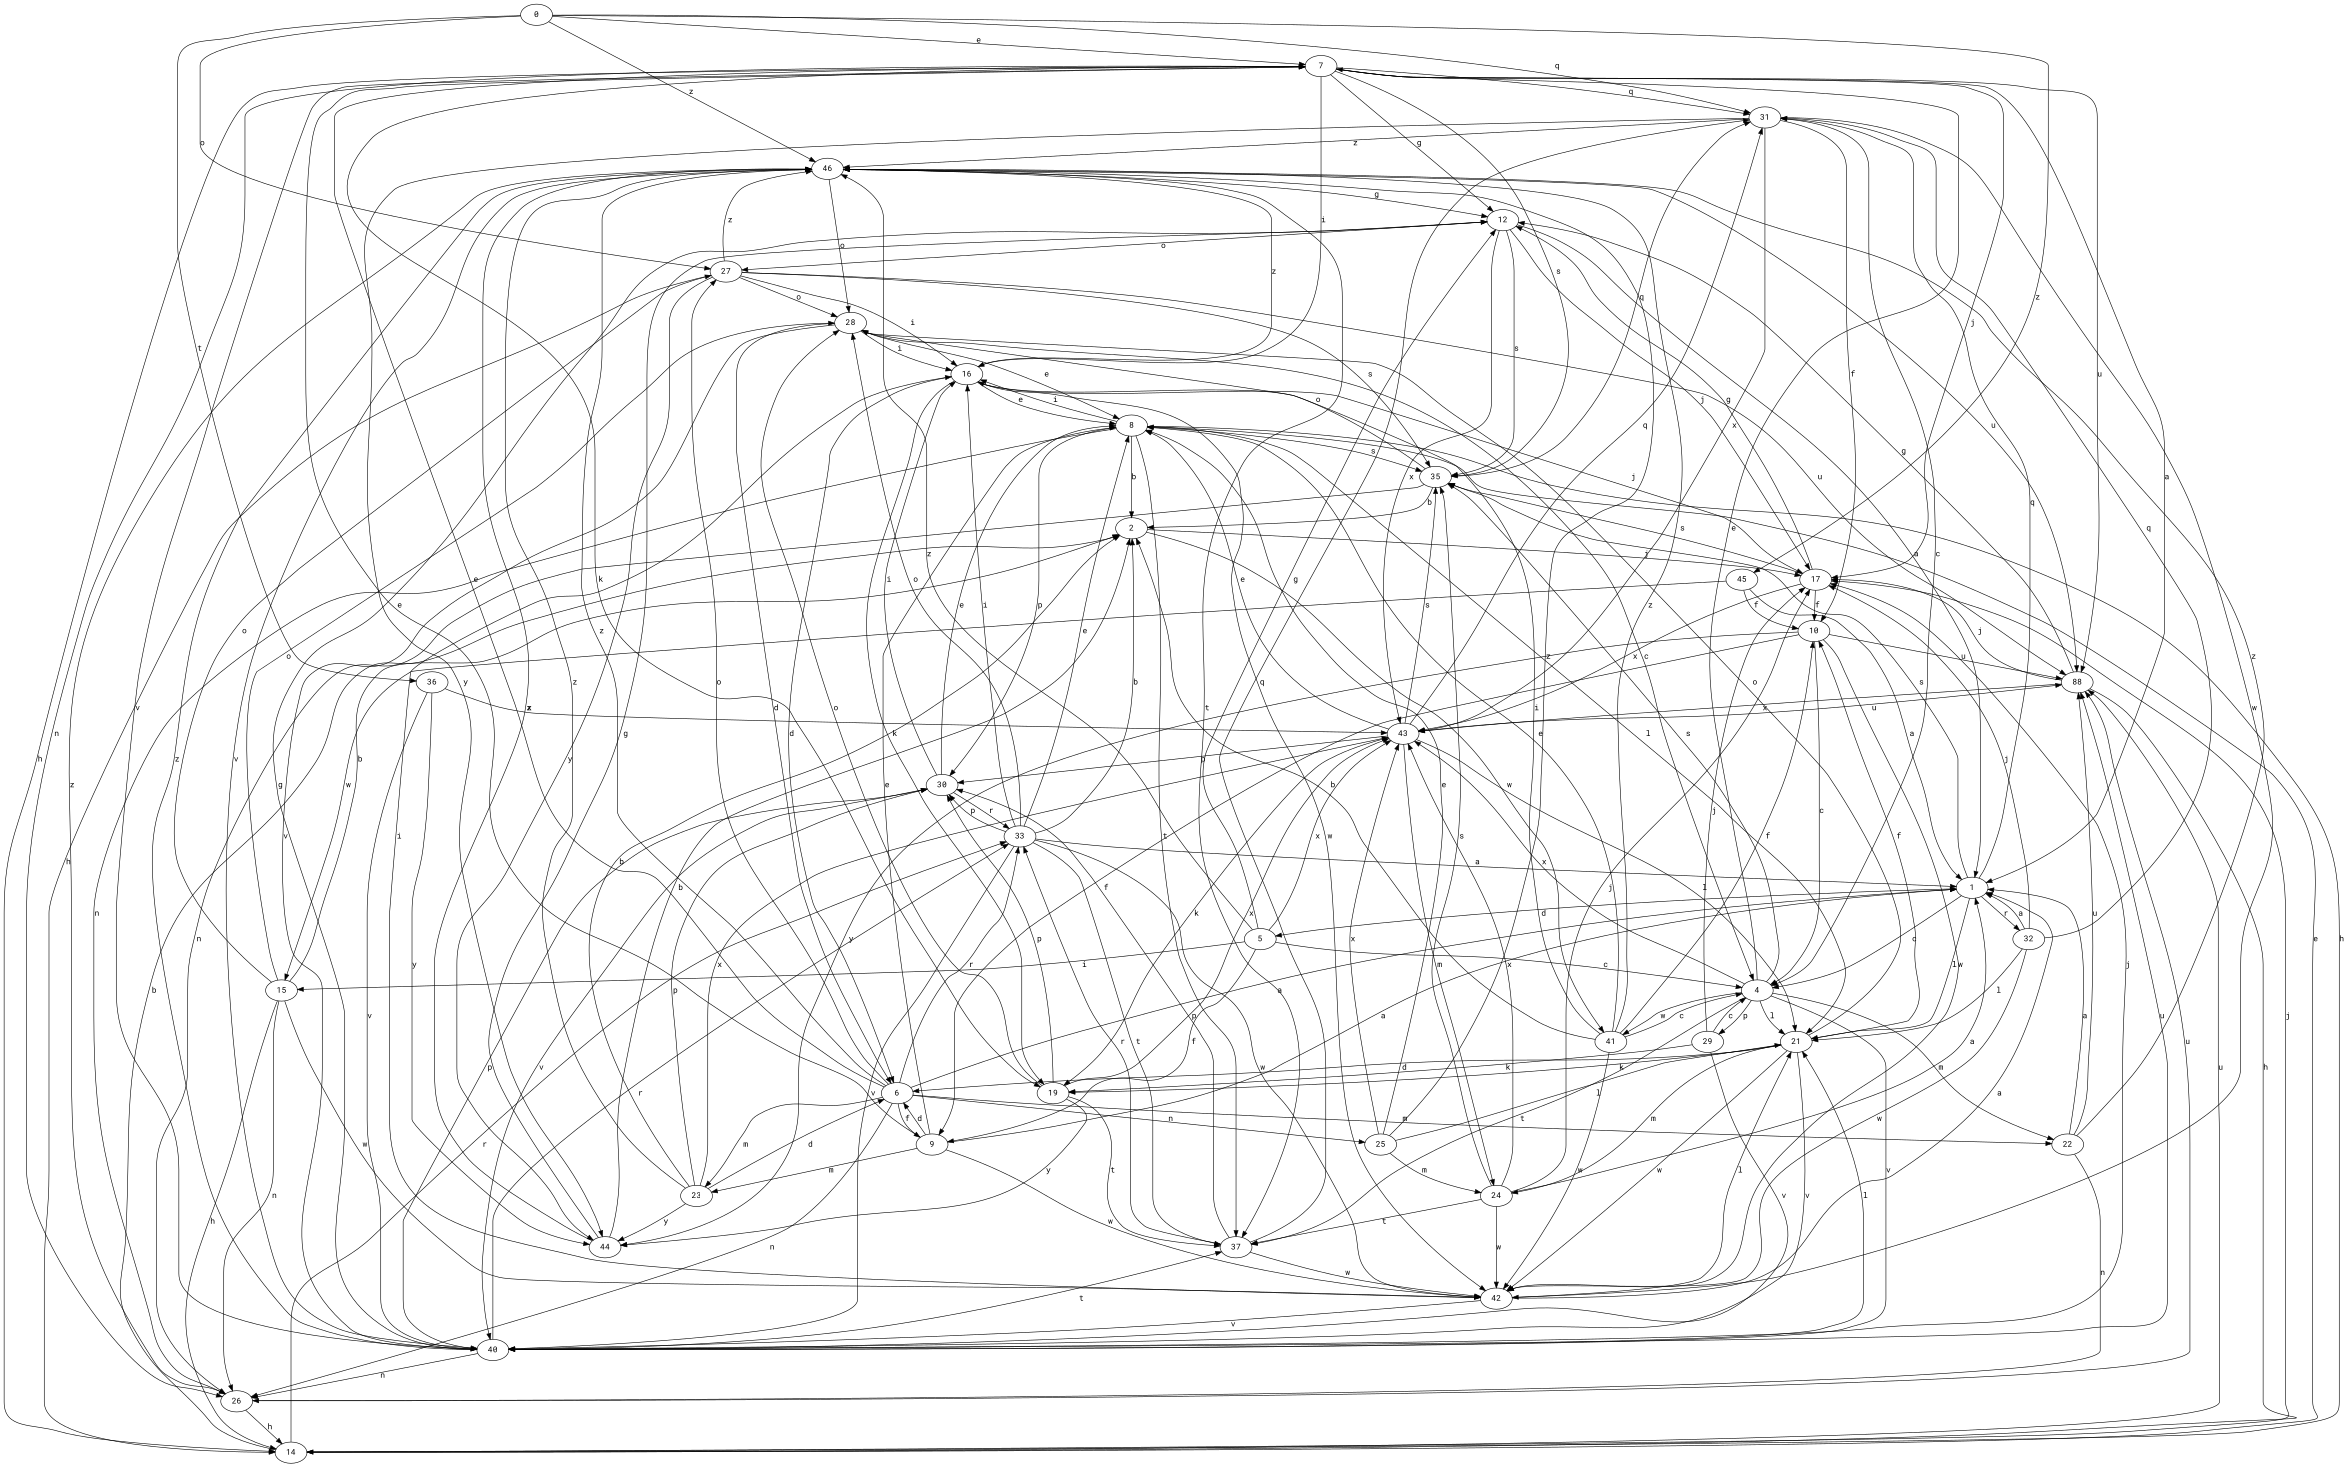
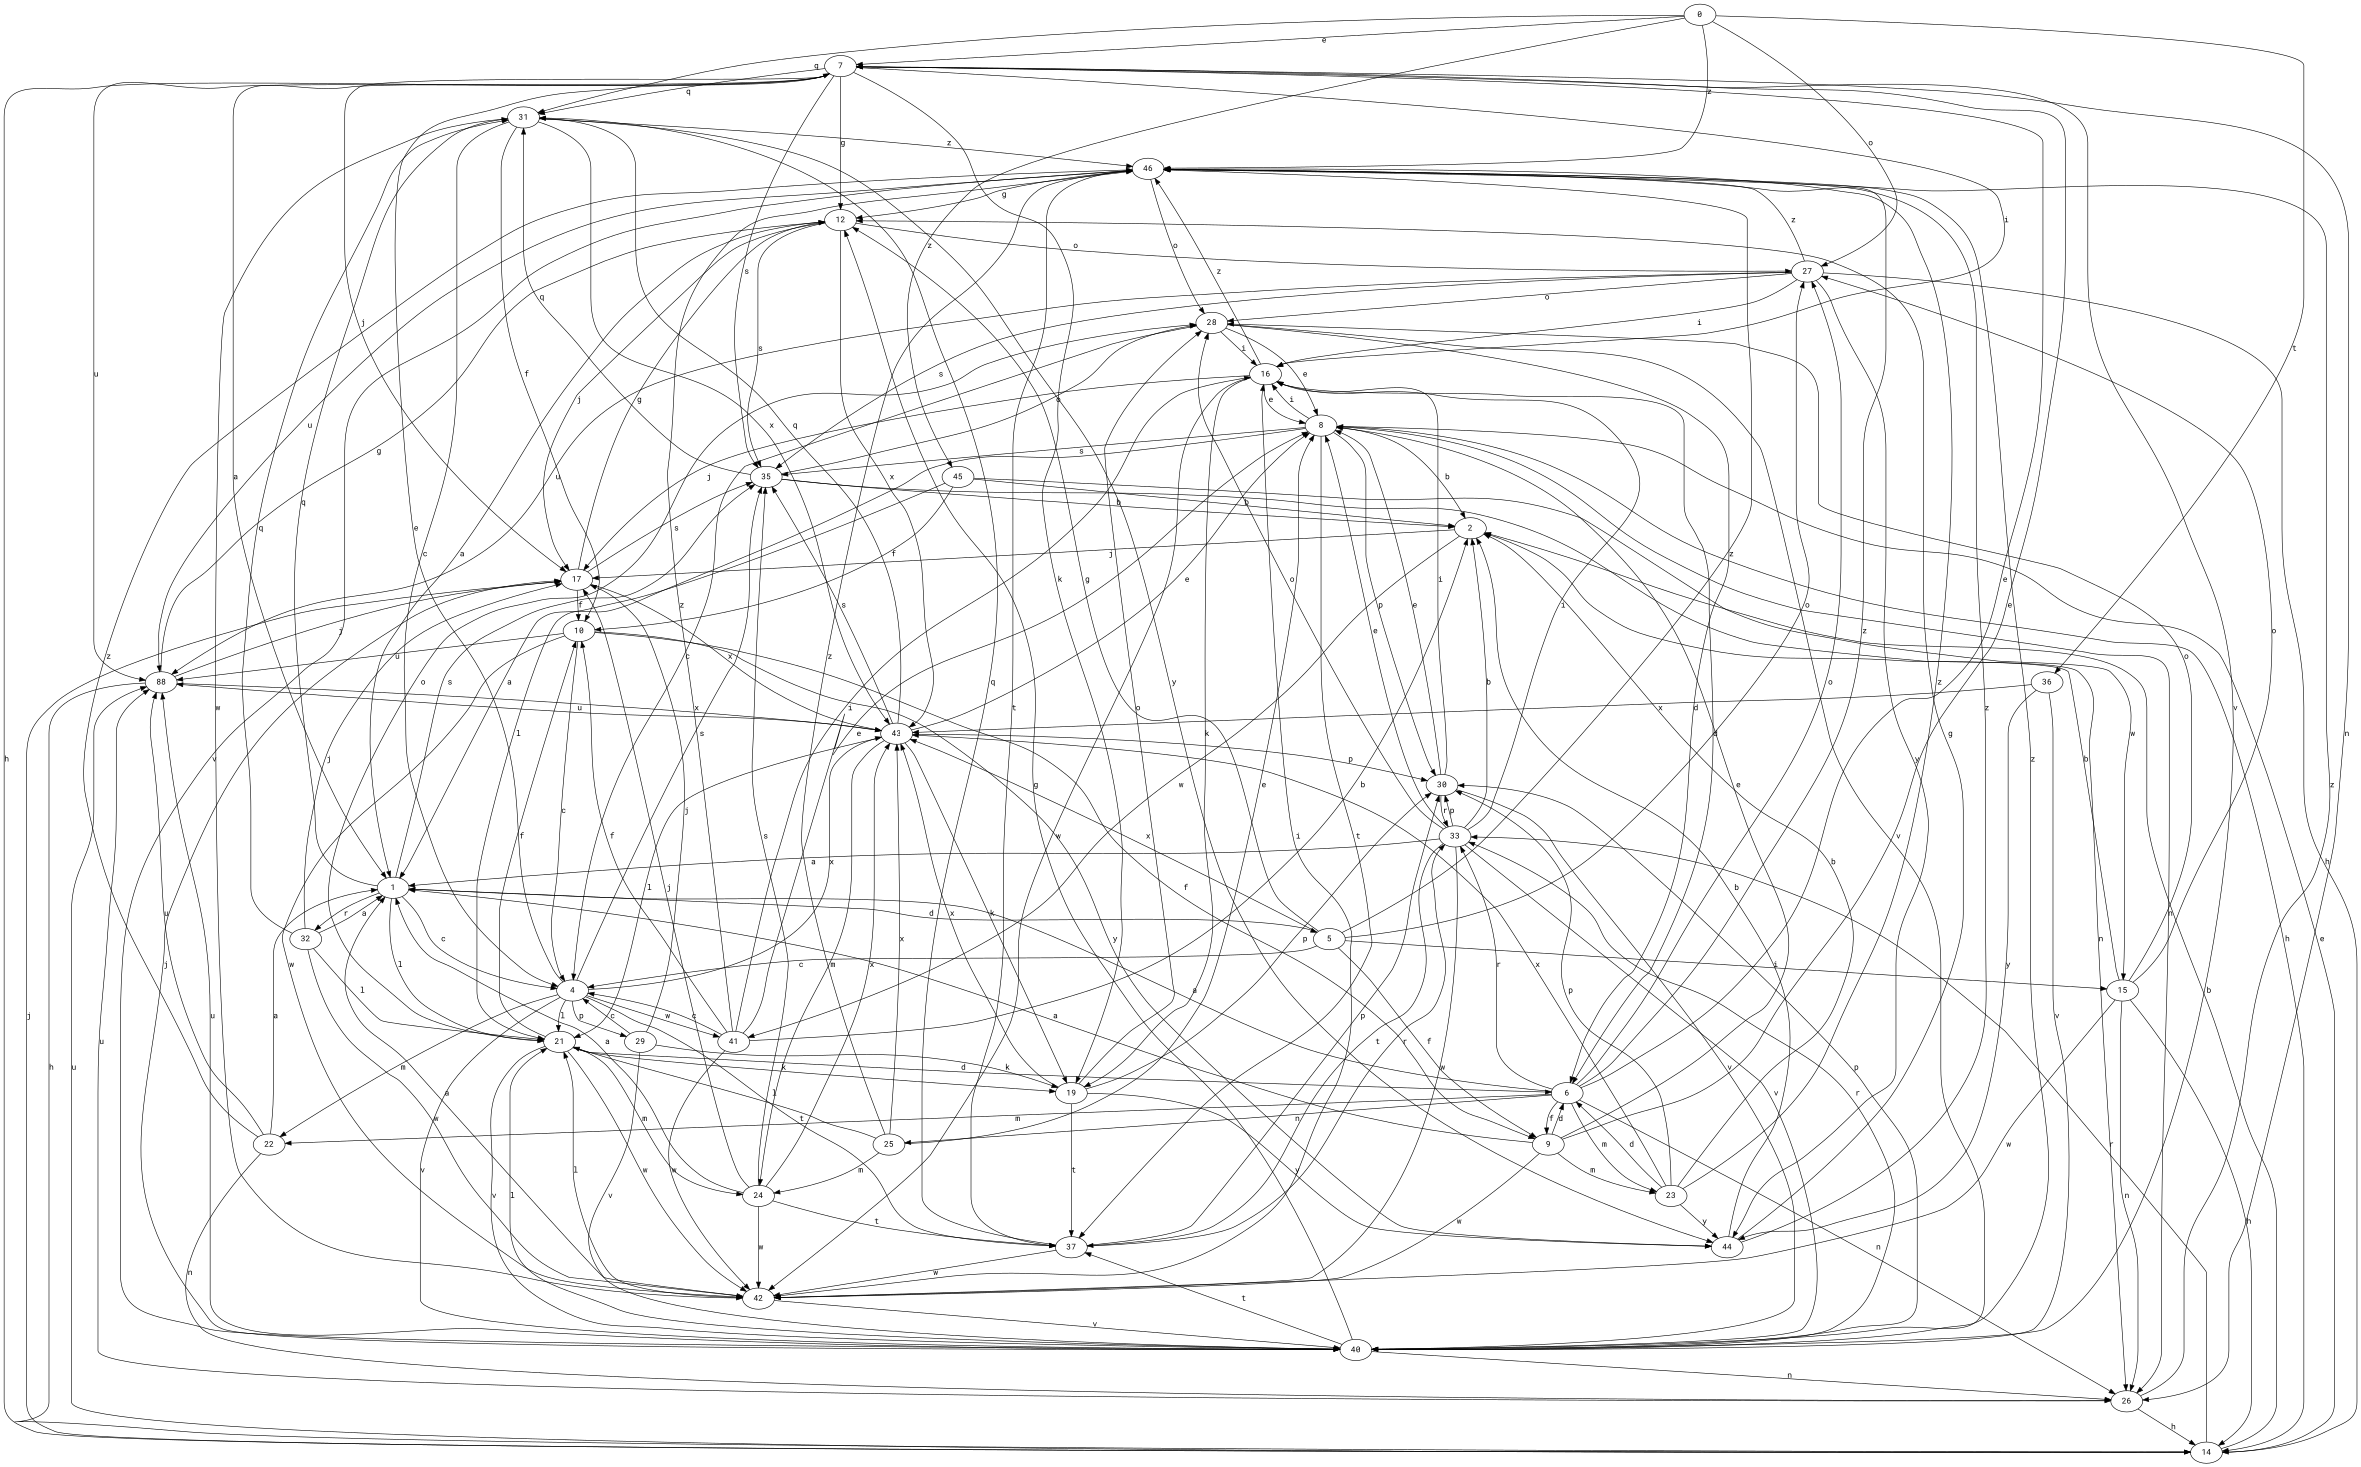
edge "45" -> "2": added, label "b"
edge "5" -> "27": added, label "o"
